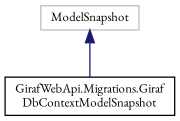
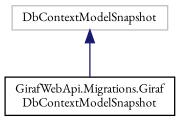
node "ModelSnapshot": label "ModelSnapshot" -> "DbContextModelSnapshot"
